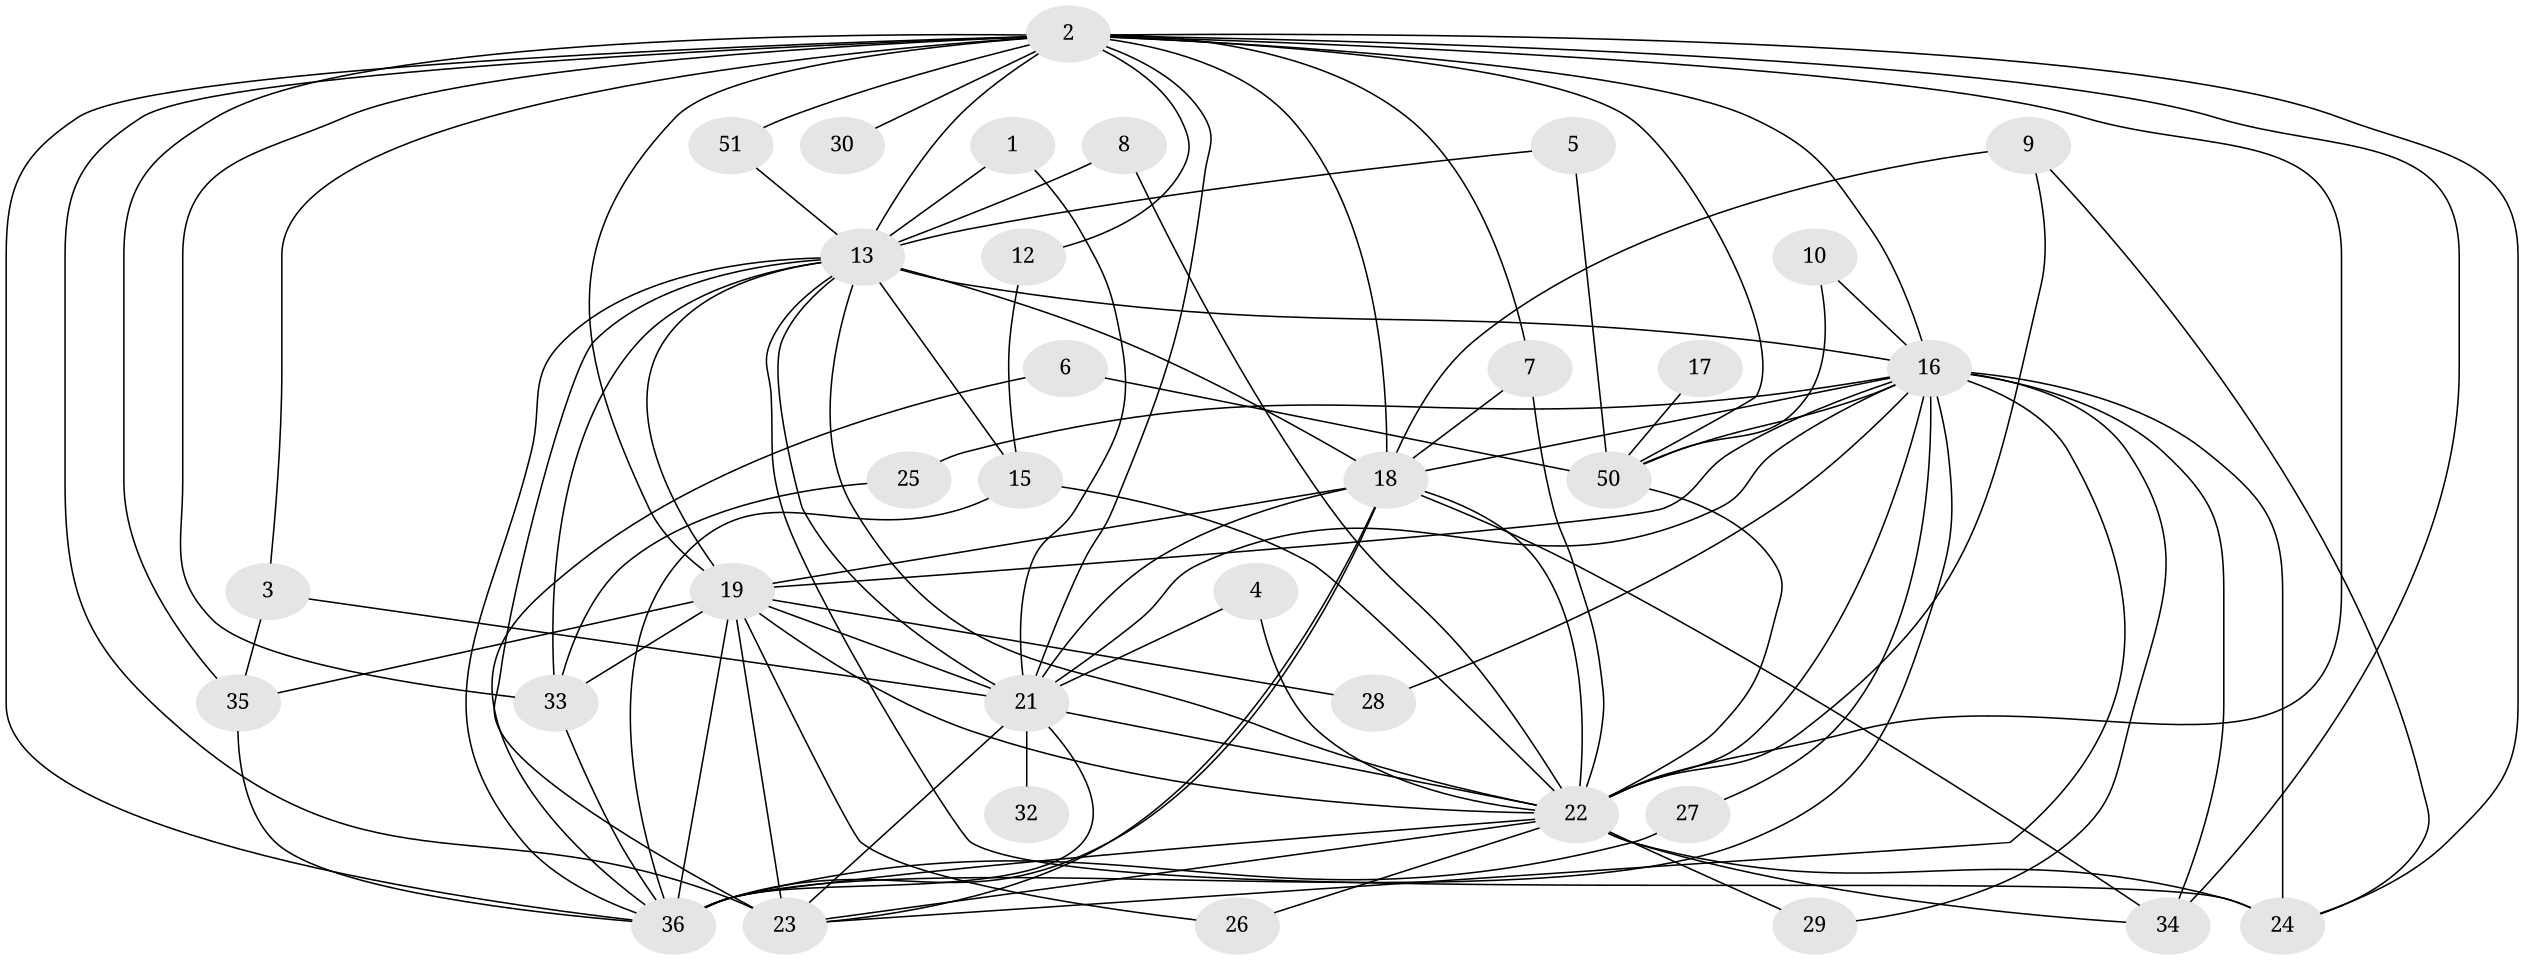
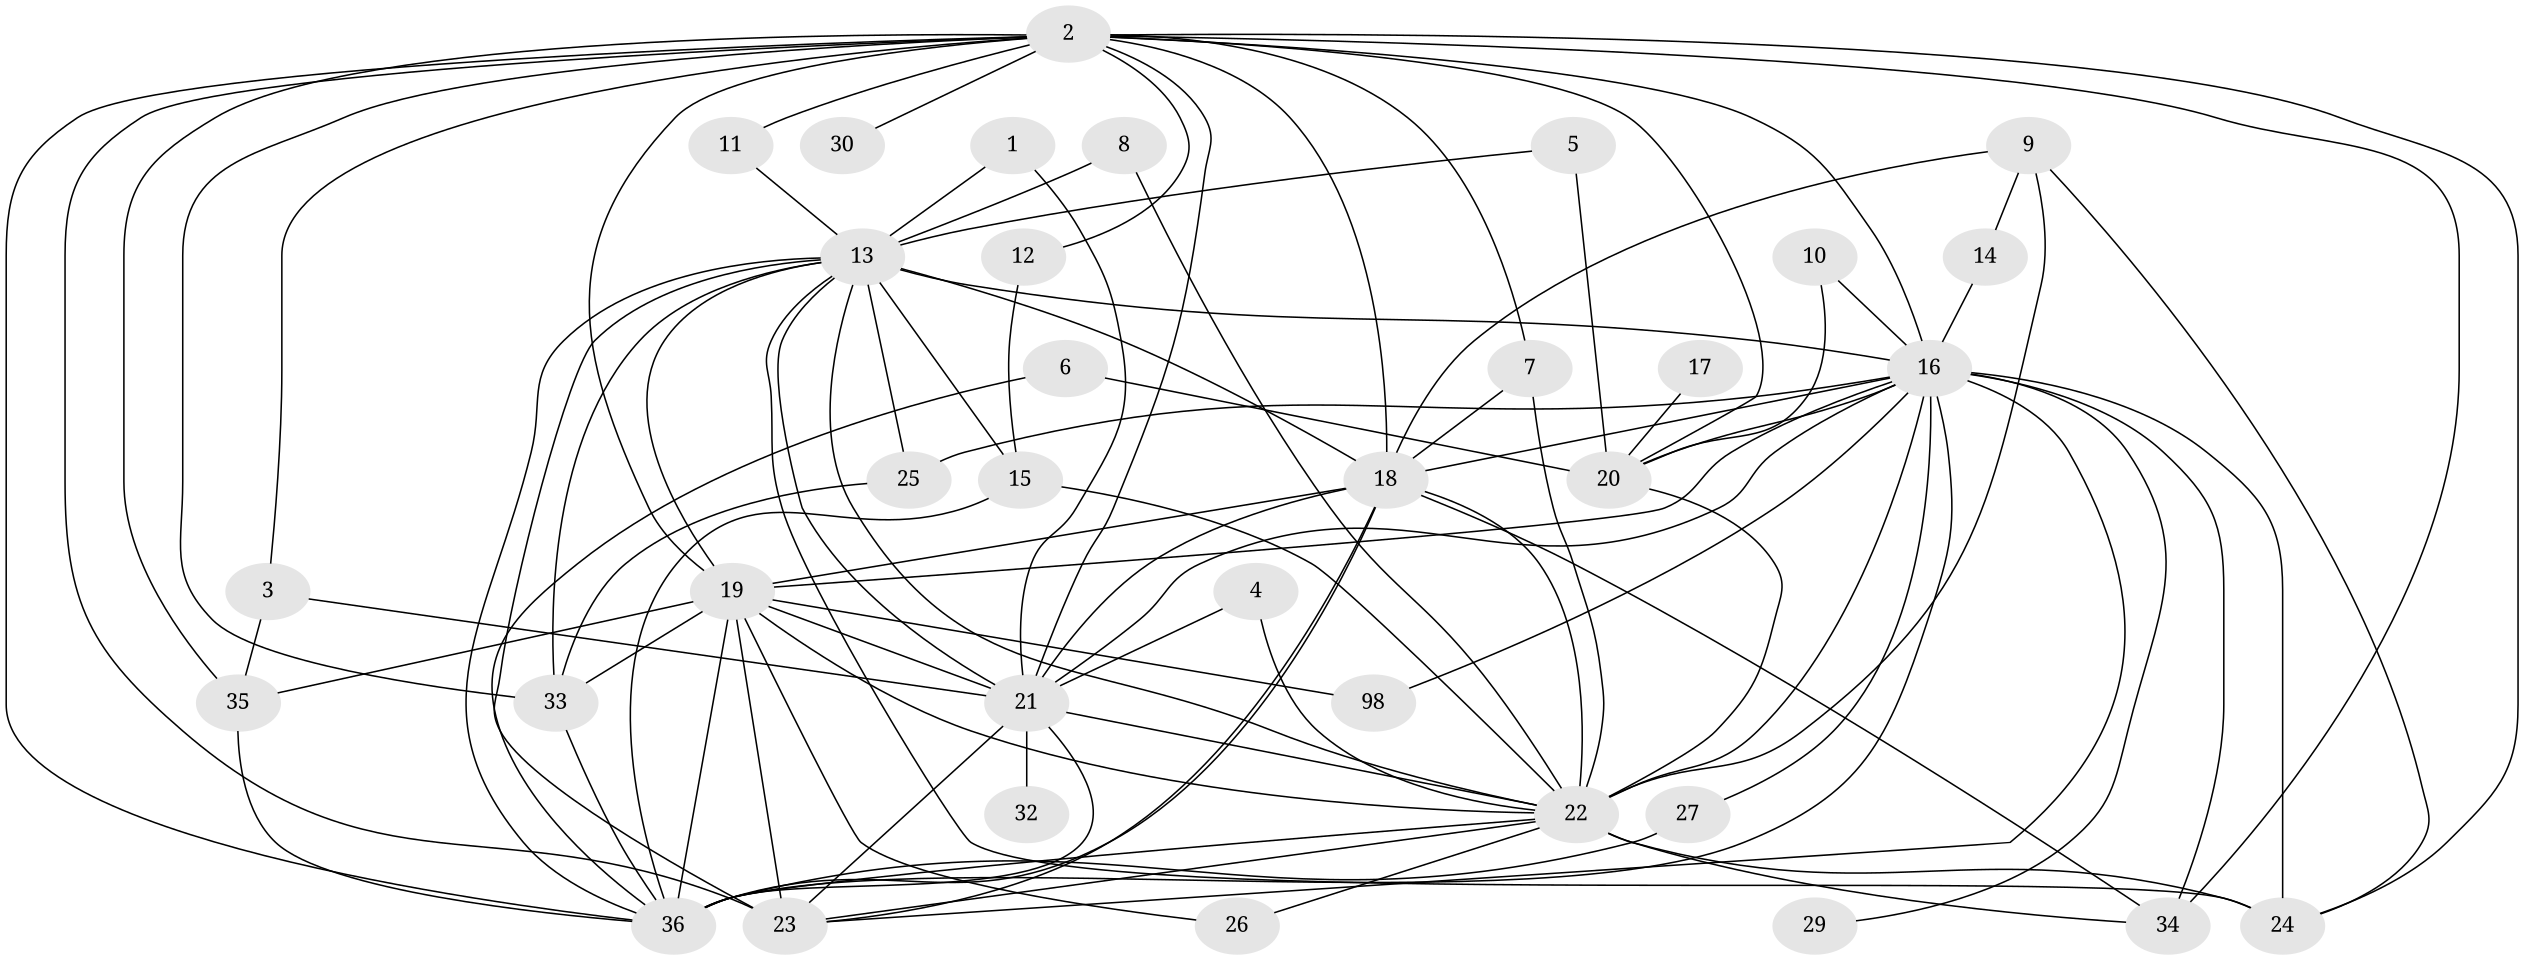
edge "2" -- "13": now "25" -- "13"
node "51": label "51" -> "11"
edge "2" -- "22": removed
node "14": added
node "50": label "50" -> "20"
node "28": label "28" -> "98"
edge "22" -- "29": removed
